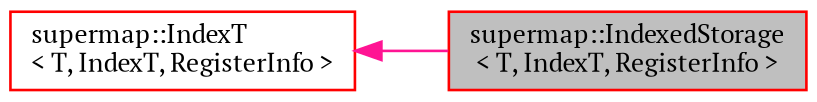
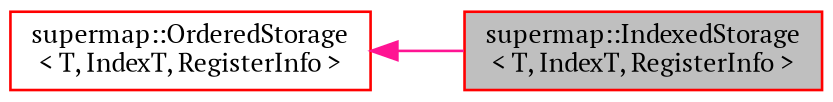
node "supermap::IndexT < T, IndexT, RegisterInfo >": label "supermap::IndexT < T, IndexT, RegisterInfo >" -> "supermap::OrderedStorage < T, IndexT, RegisterInfo >"
